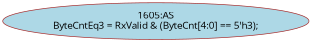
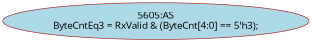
node "1605:AS ByteCntEq3 = RxValid & (ByteCnt[4:0] == 5'h3);": label "1605:AS ByteCntEq3 = RxValid & (ByteCnt[4:0] == 5'h3);" -> "5605:AS ByteCntEq3 = RxValid & (ByteCnt[4:0] == 5'h3);"
